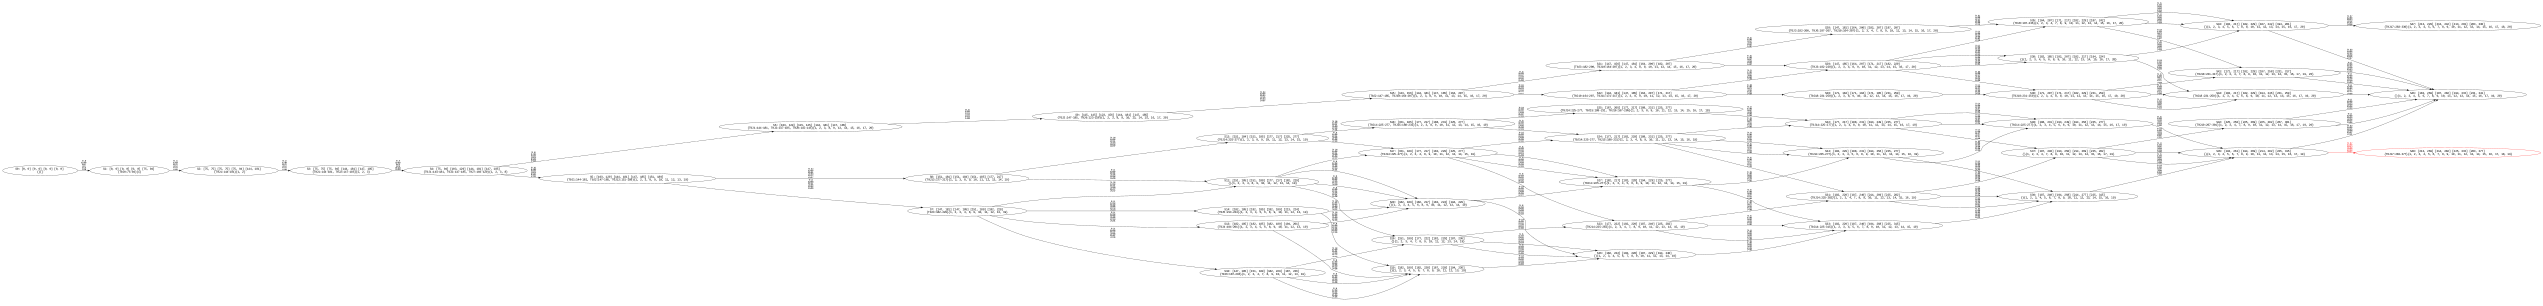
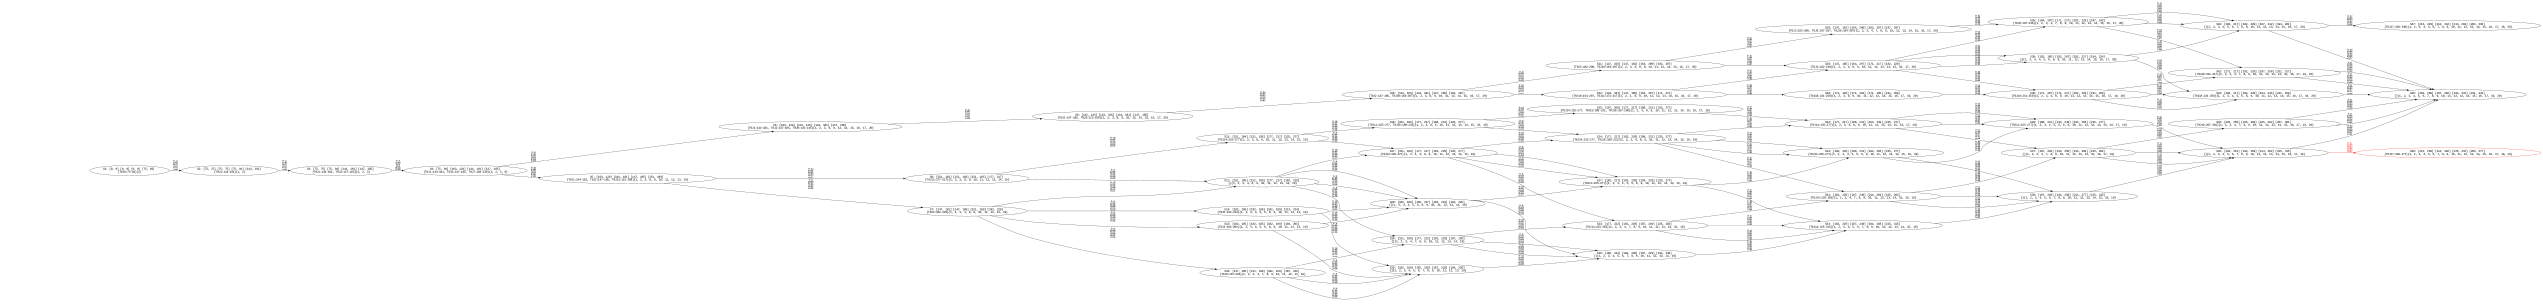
node "S0: [0, 0] [0, 0] [0, 0] [0, 0] {}{}": removed
